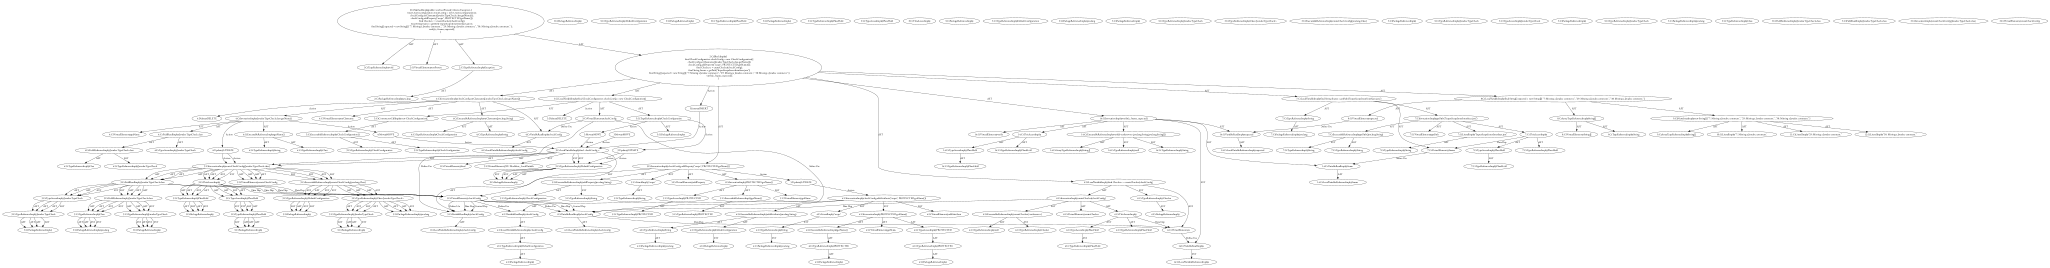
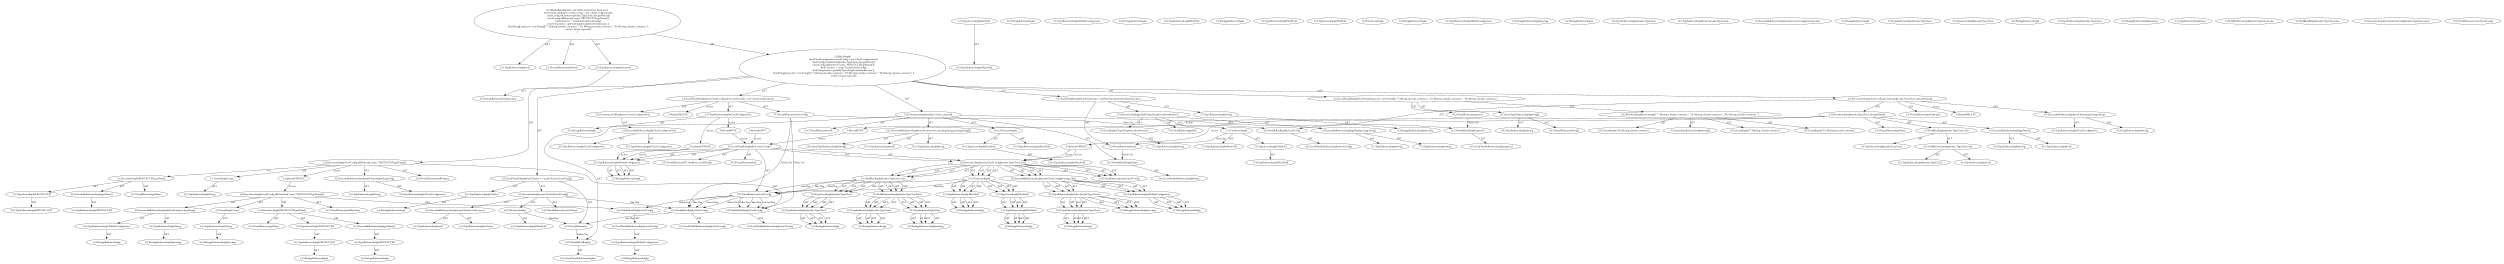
node "3:Insert@INSERT": removed
edge "6:CtThisAccessImpl@" -> "6:CtTypeAccessImpl@PlaceHold": removed, label "AST"
